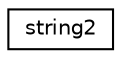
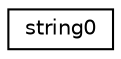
node "string2": label "string2" -> "string0"
